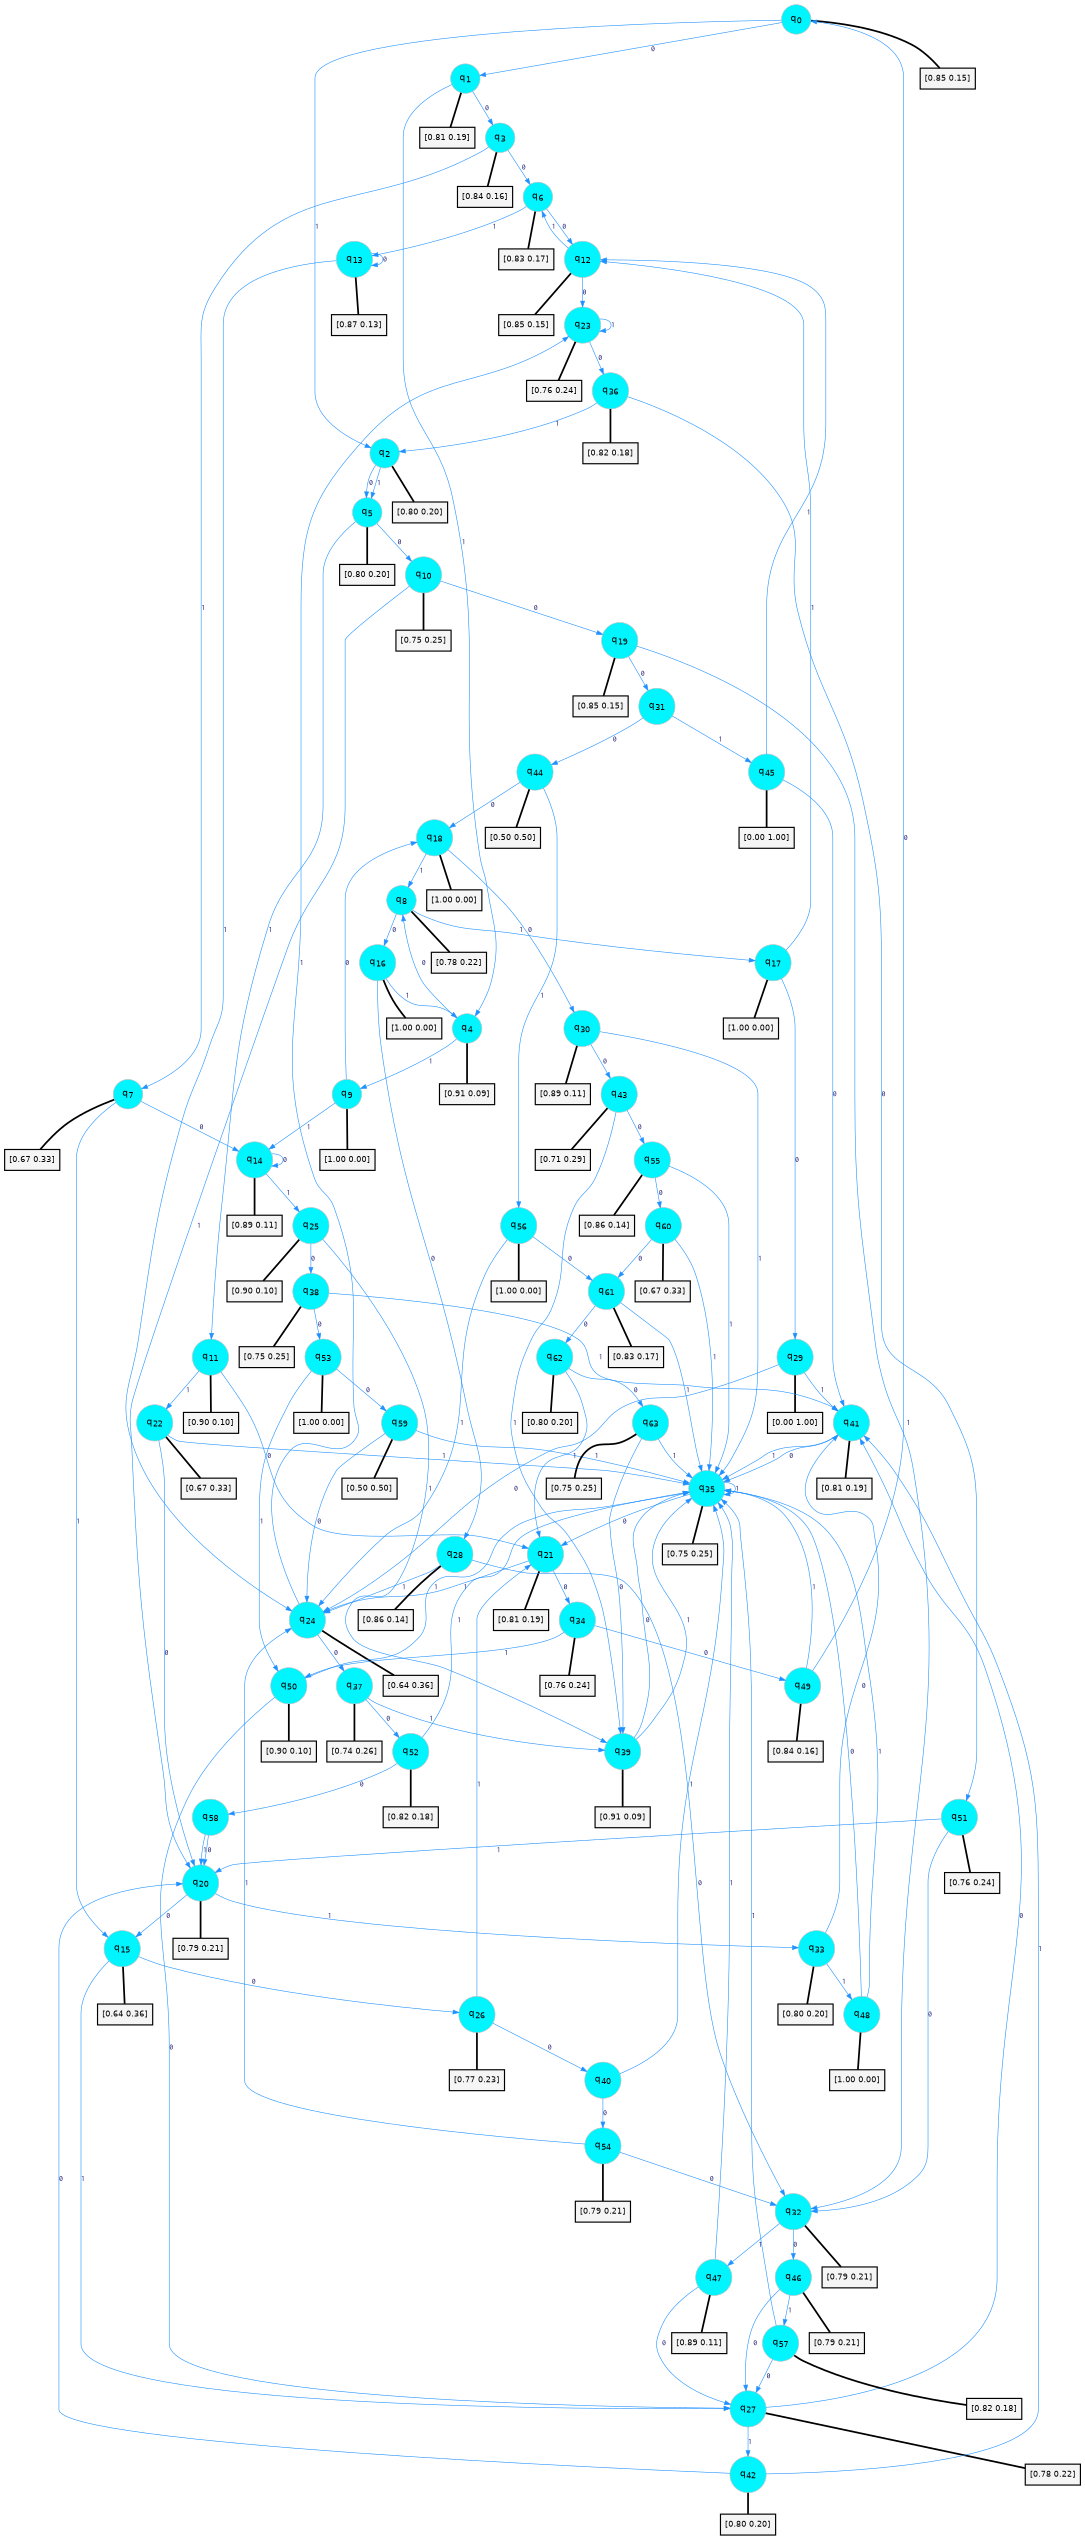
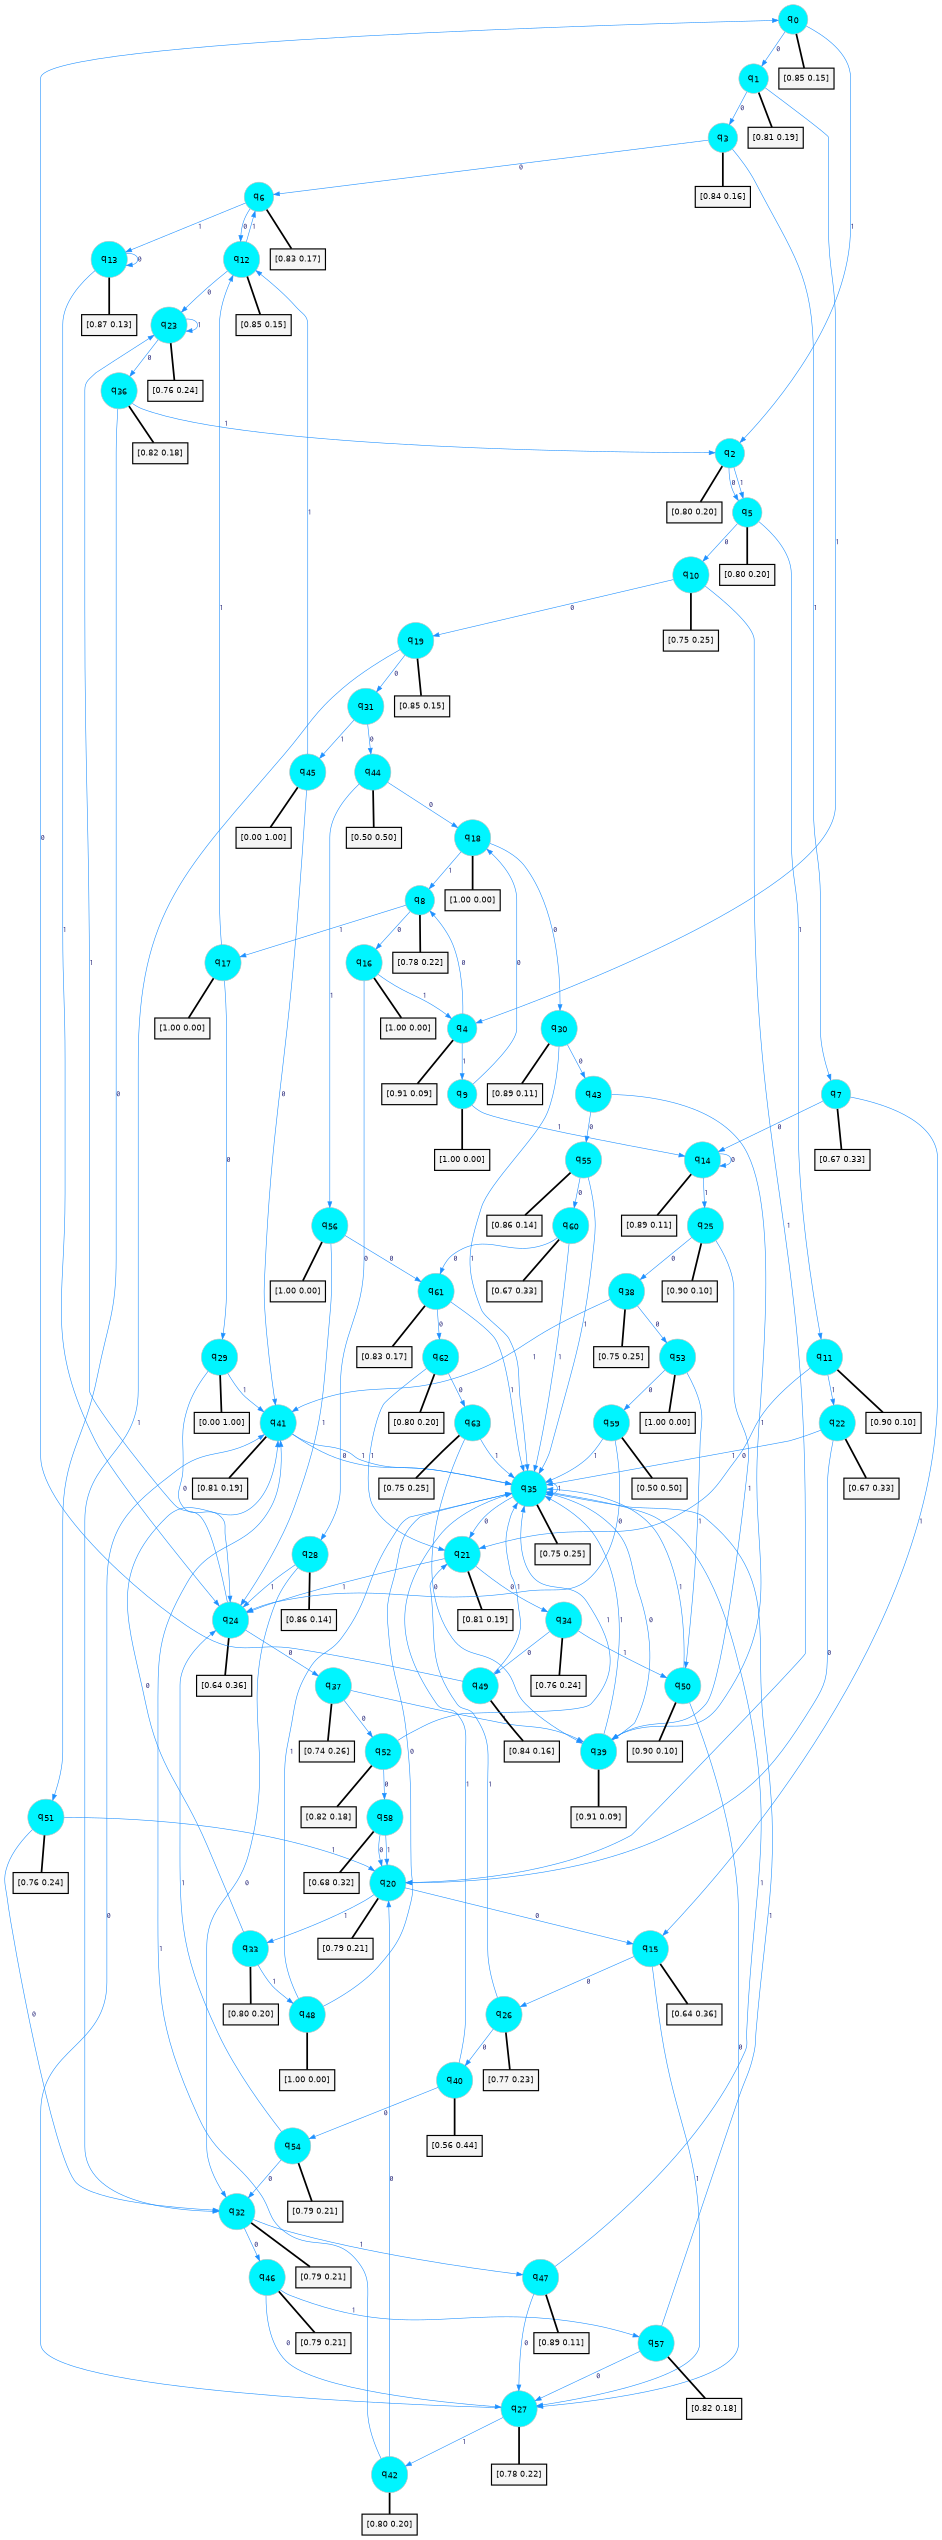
node "[0.71 0.29]": removed
node "[0.68 0.32]": added
node "[0.56 0.44]": added
